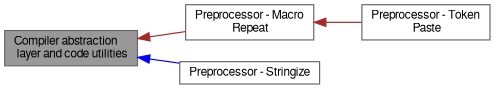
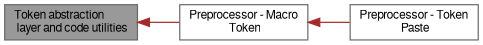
node "Preprocessor - Macro Repeat": label "Preprocessor - Macro Repeat" -> "Preprocessor - Macro Token"
node "Compiler abstraction layer and code utilities": label "Compiler abstraction layer and code utilities" -> "Token abstraction layer and code utilities"
node "Preprocessor - Stringize": removed
